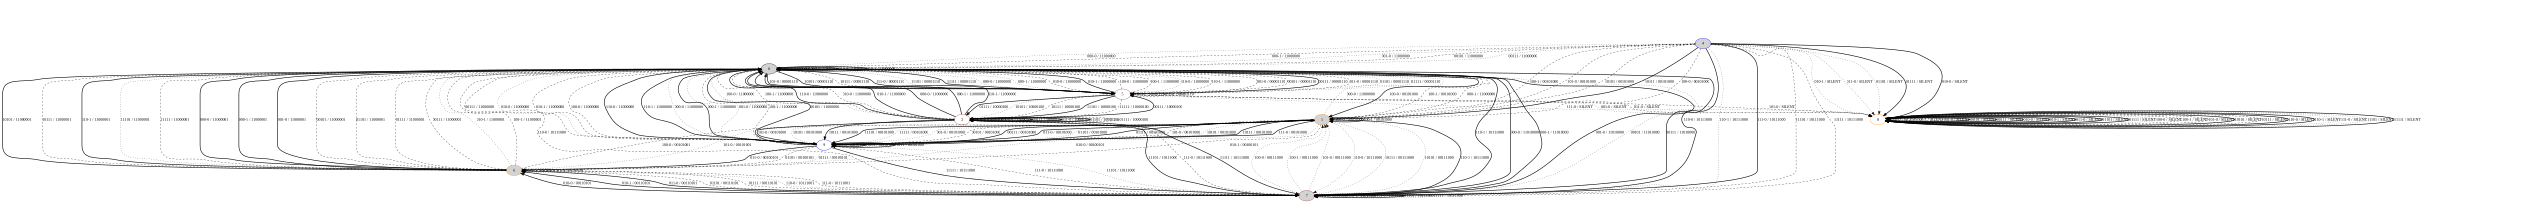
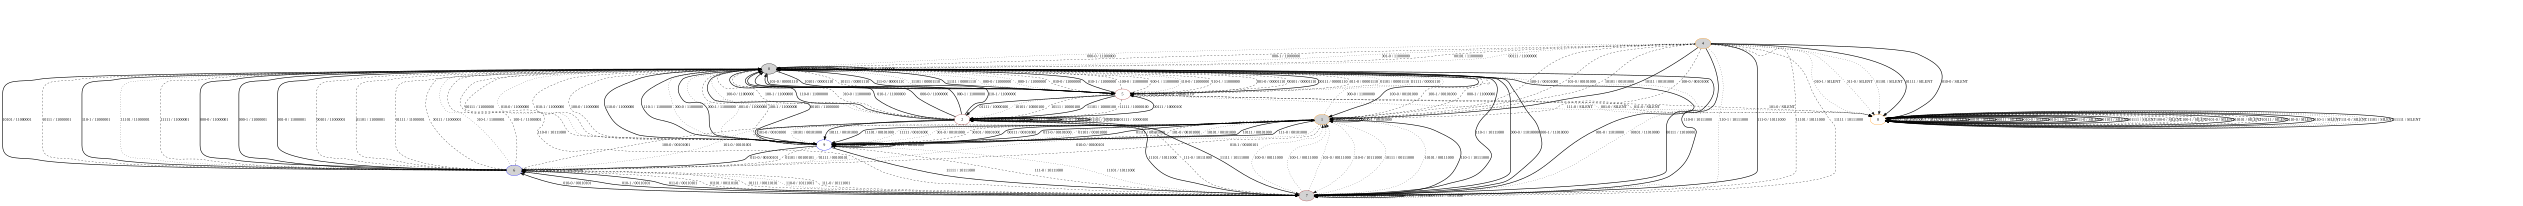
node "4": color blue -> darkorange
node "6": color darkorange -> blue
